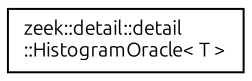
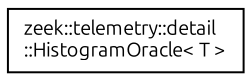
node "zeek::detail::detail ::HistogramOracle< T >": label "zeek::detail::detail ::HistogramOracle< T >" -> "zeek::telemetry::detail ::HistogramOracle< T >"
